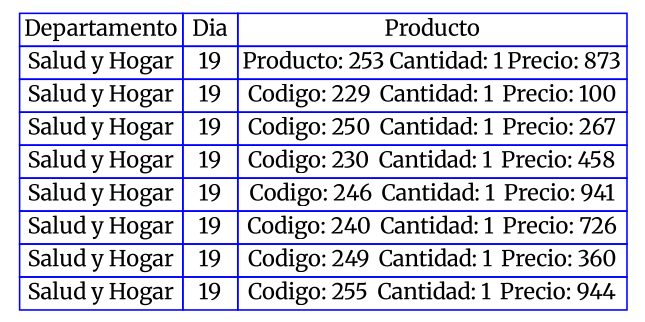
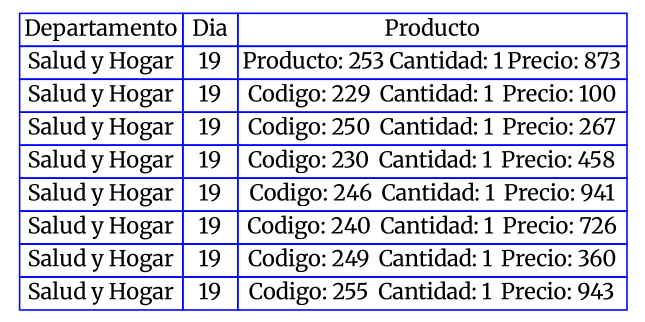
node "Departamento": text "Codigo: 255  Cantidad: 1  Precio: 944" -> "Codigo: 255  Cantidad: 1  Precio: 943"
